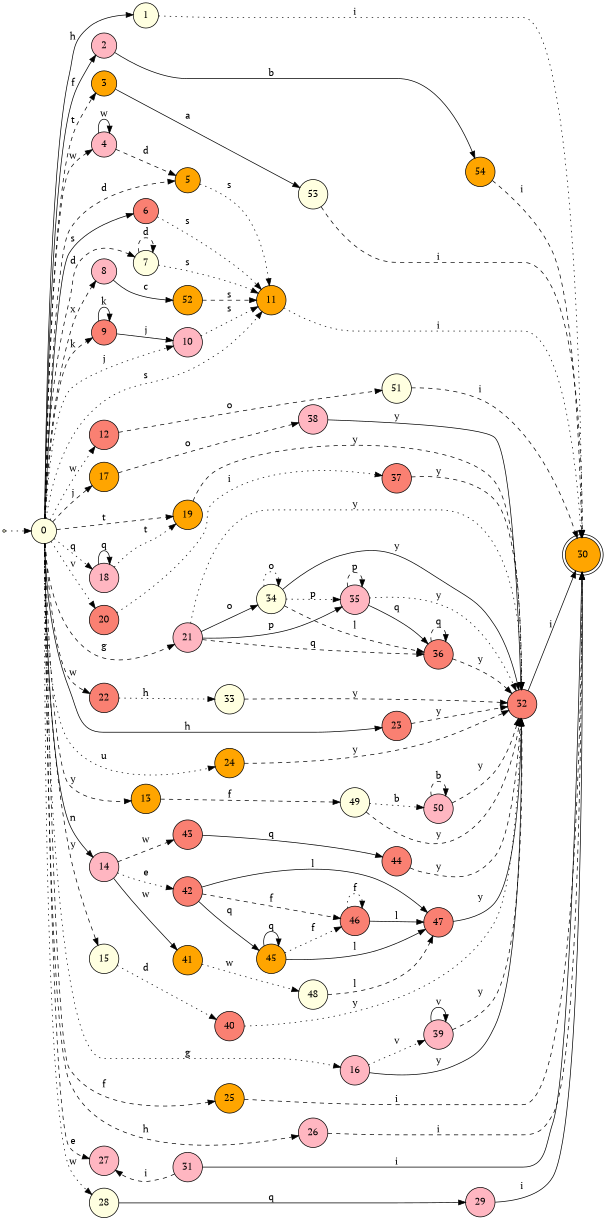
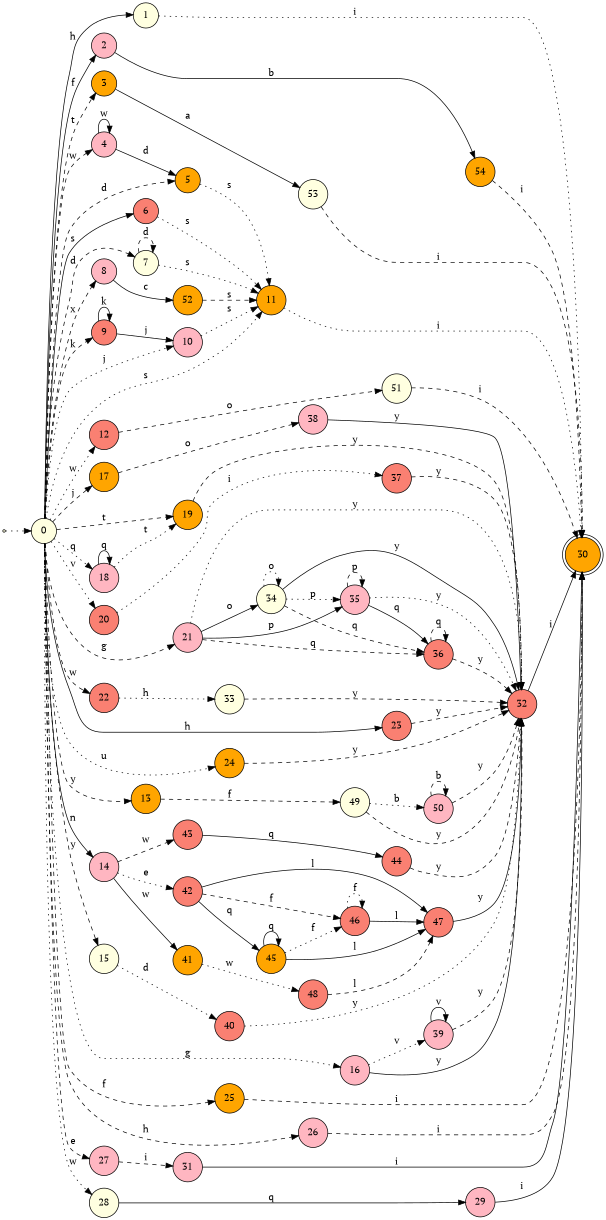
edge "4" -> "5": style dashed -> solid
edge "34" -> "36": label "l" -> "q"
node "48": fillcolor lightyellow -> salmon
edge "31" -> "27": reversed
